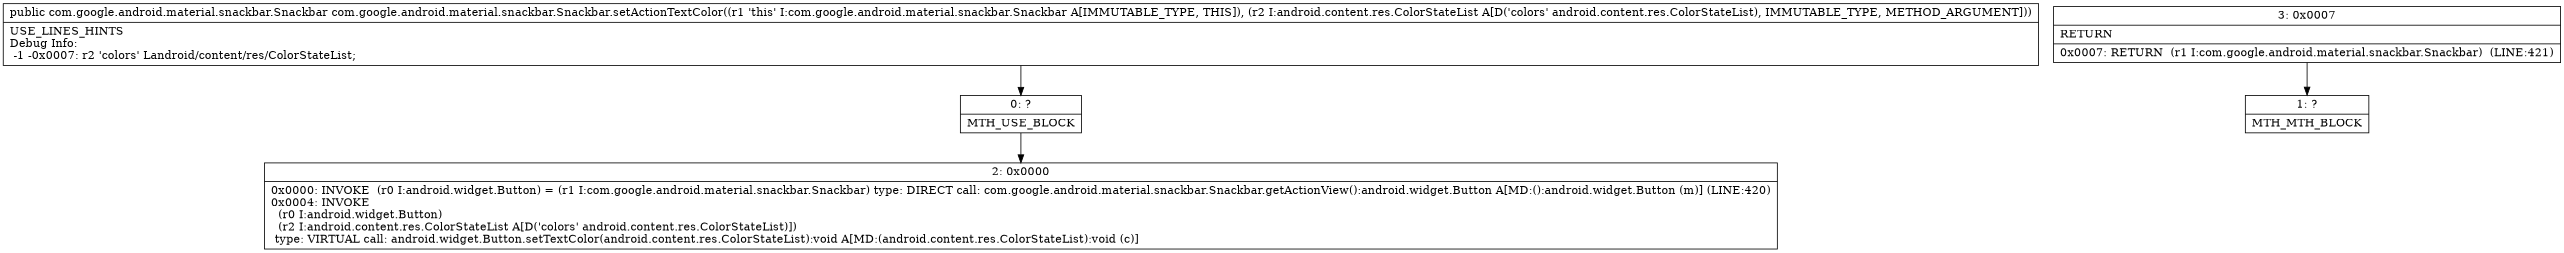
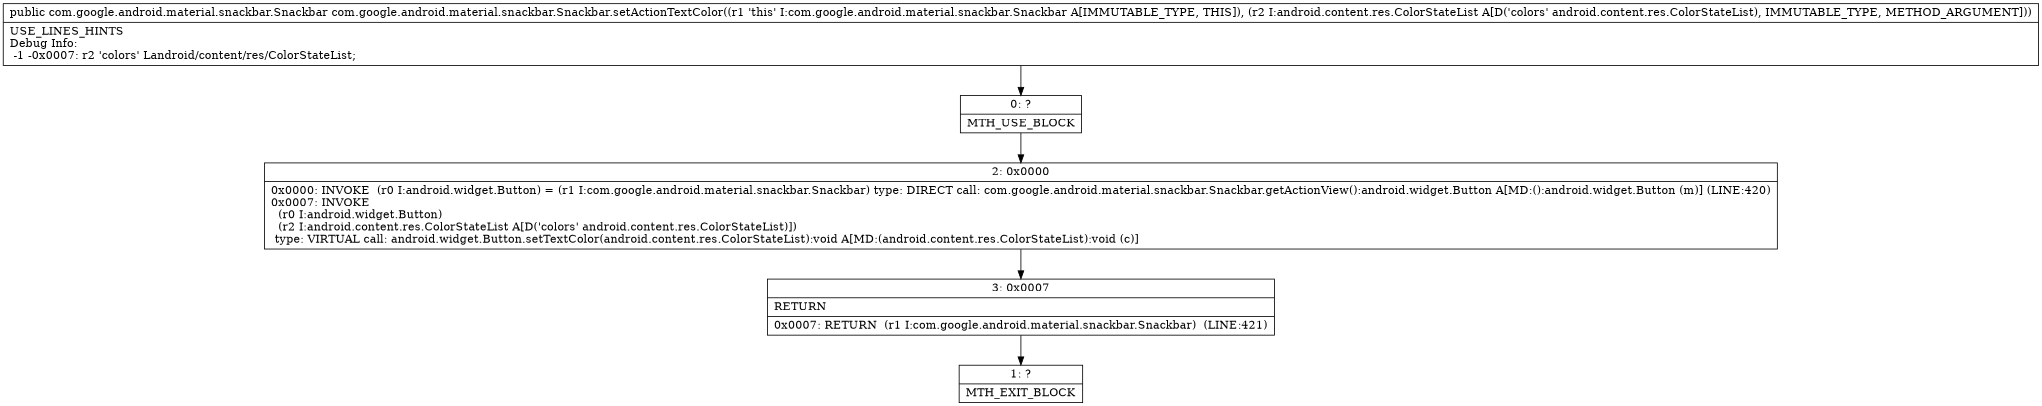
node "1: ?": text "MTH_MTH_BLOCK" -> "MTH_EXIT_BLOCK"
node "2: 0x0000": text "0x0004: INVOKE" -> "0x0007: INVOKE"
edge "2: 0x0000" -> "3: 0x0007": added
